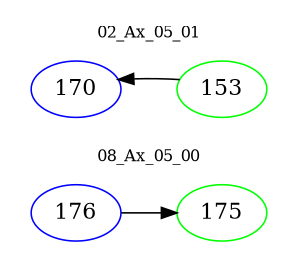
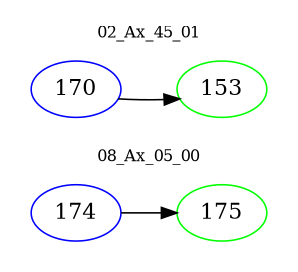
cluster "02_Ax_05_01": label "02_Ax_05_01" -> "02_Ax_45_01"
edge "153" -> "170": reversed
node "176": label "176" -> "174"
